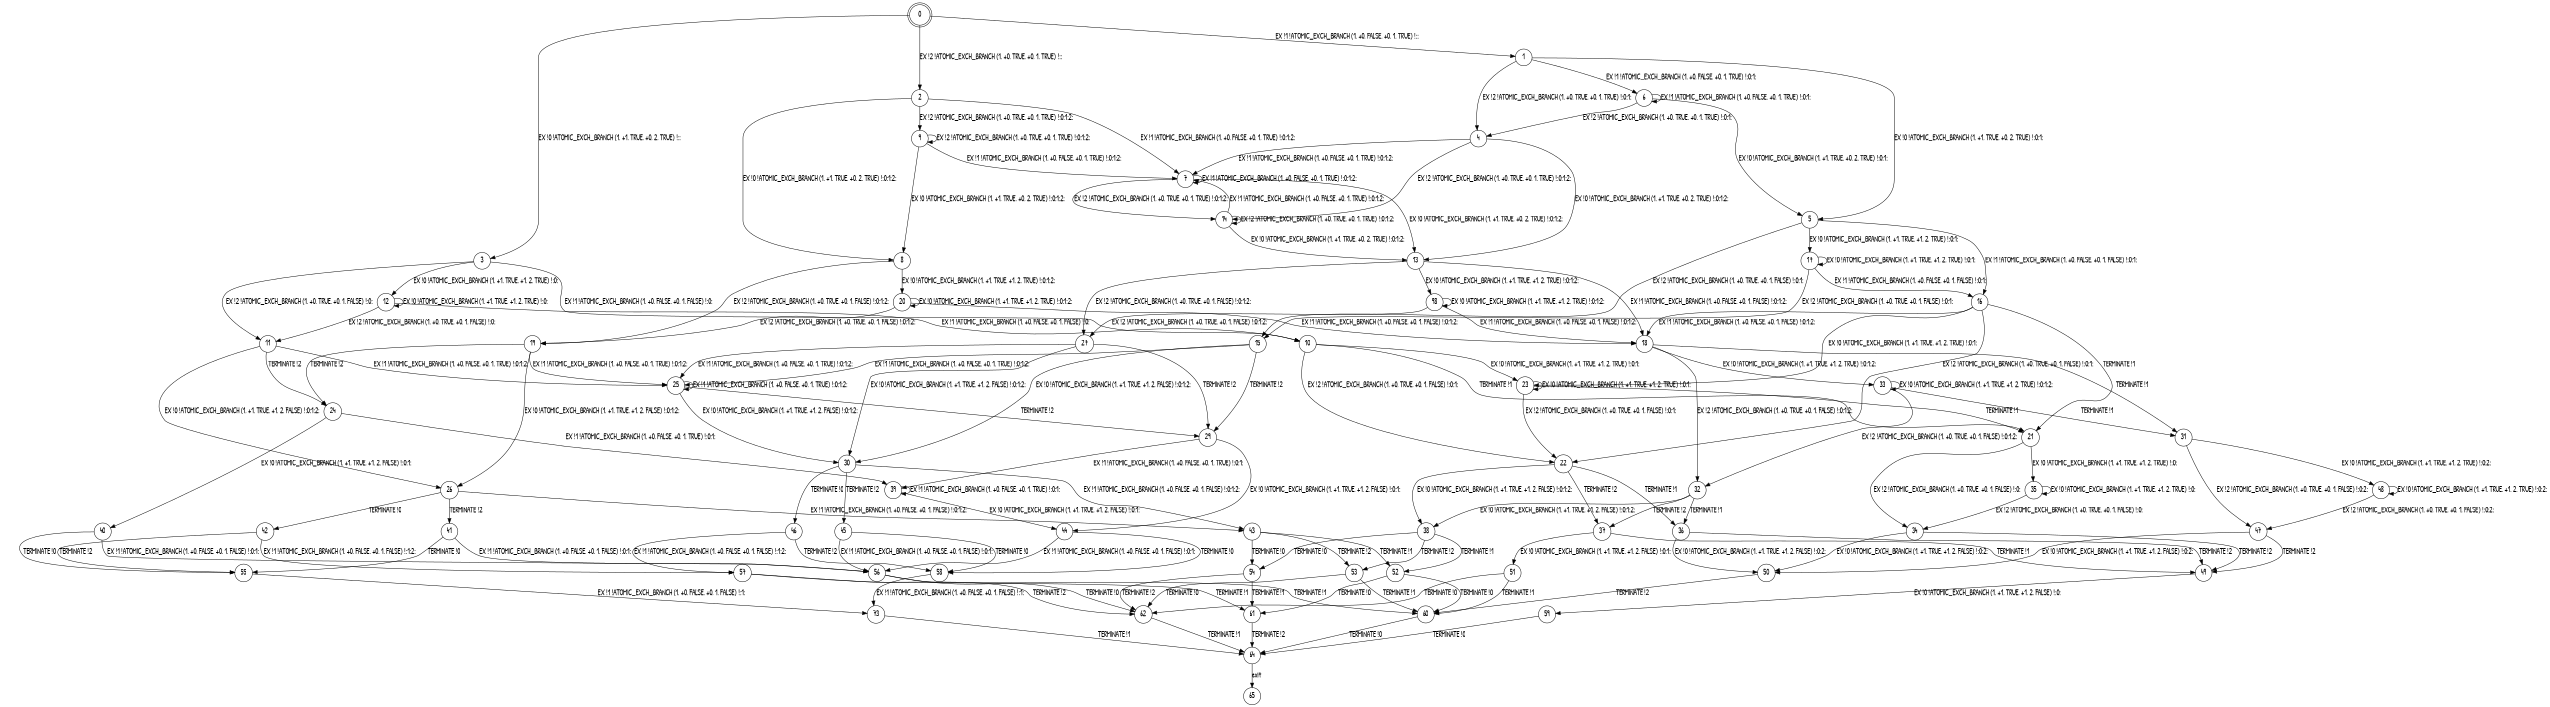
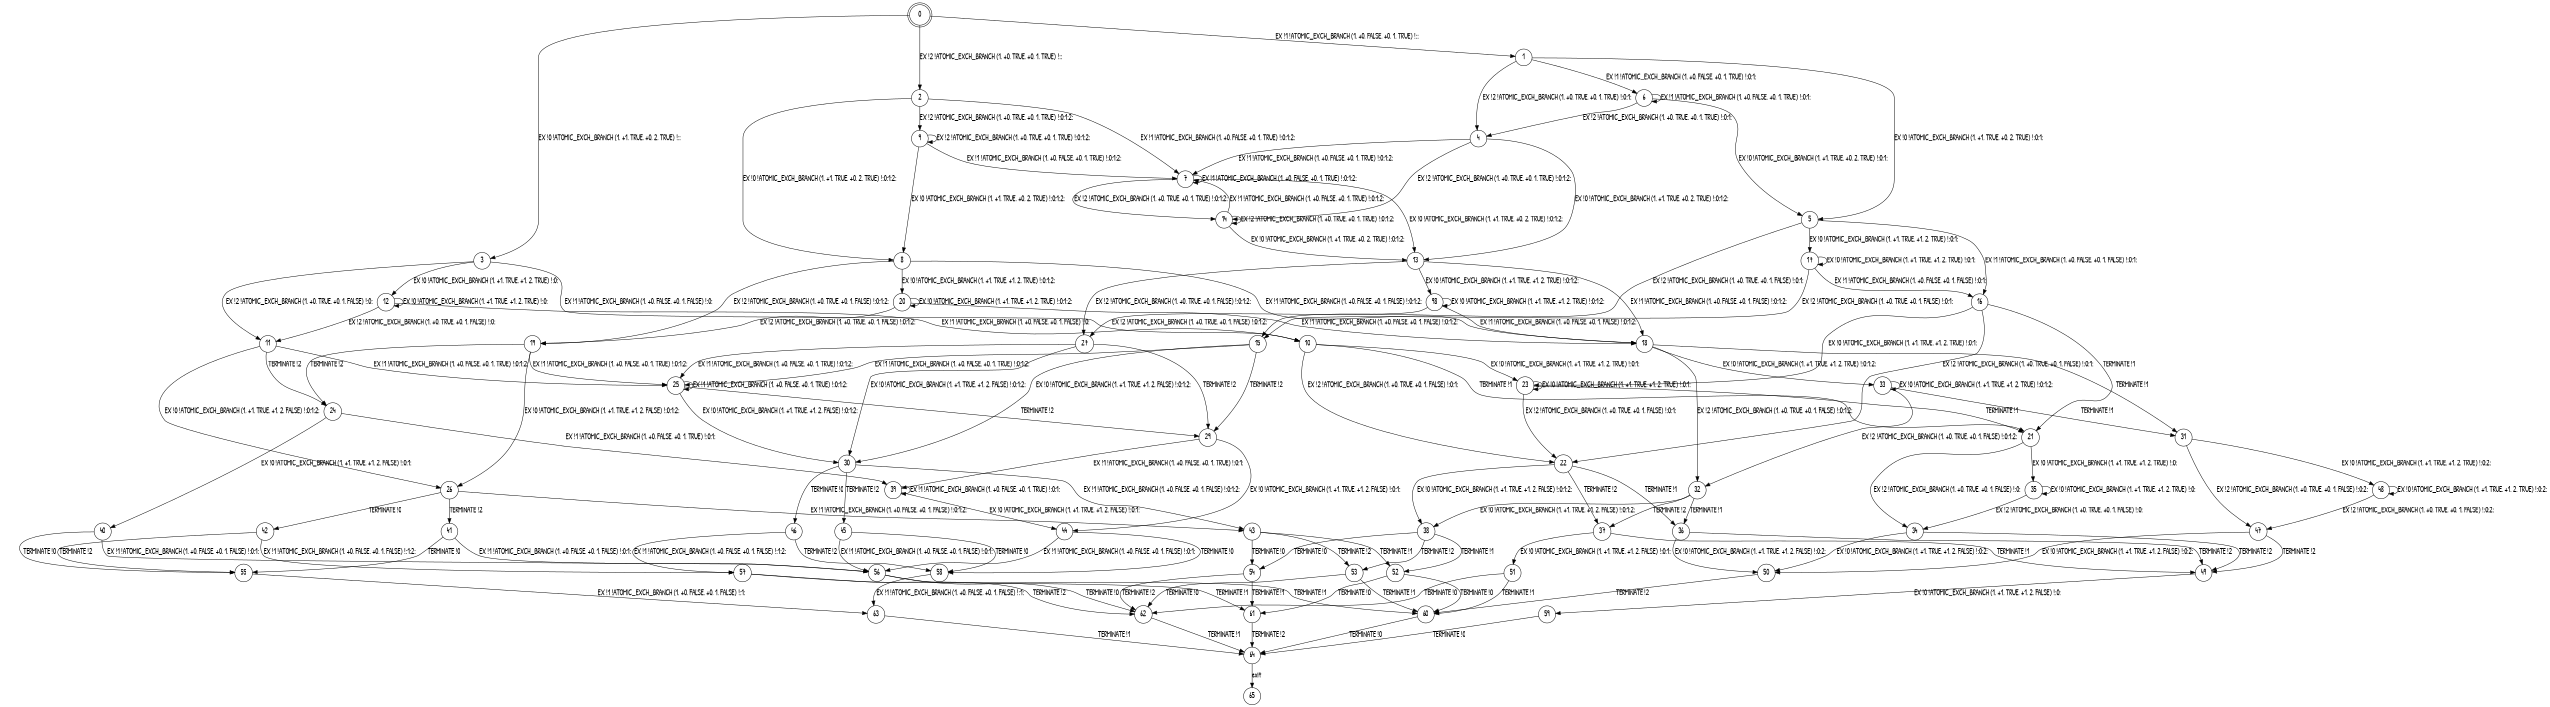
edge "16" -> "18": now "8" -> "18"
node "73": label "73" -> "63"
